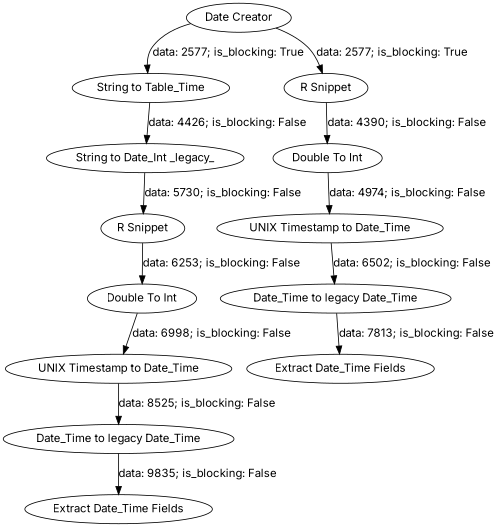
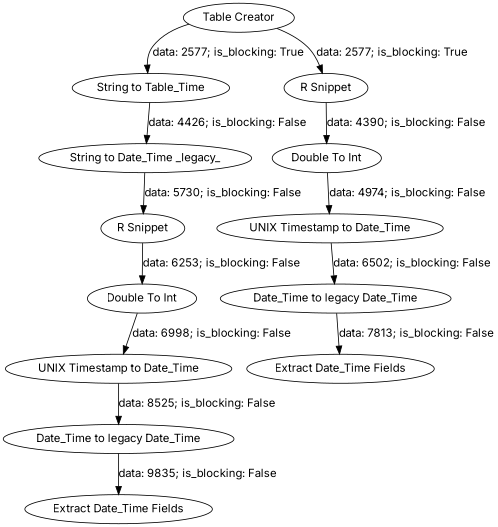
node "Date Creator": label "Date Creator" -> "Table Creator"
node "String to Date_Int _legacy_": label "String to Date_Int _legacy_" -> "String to Date_Time _legacy_"
